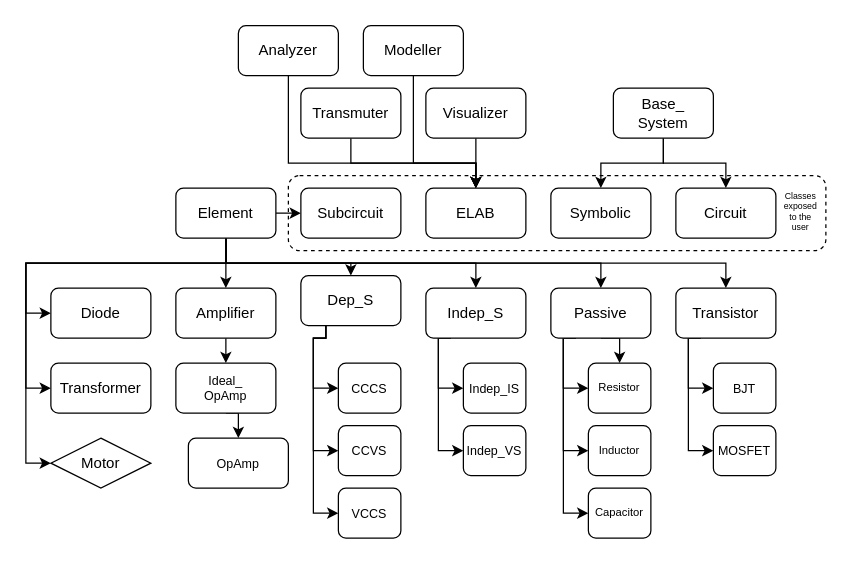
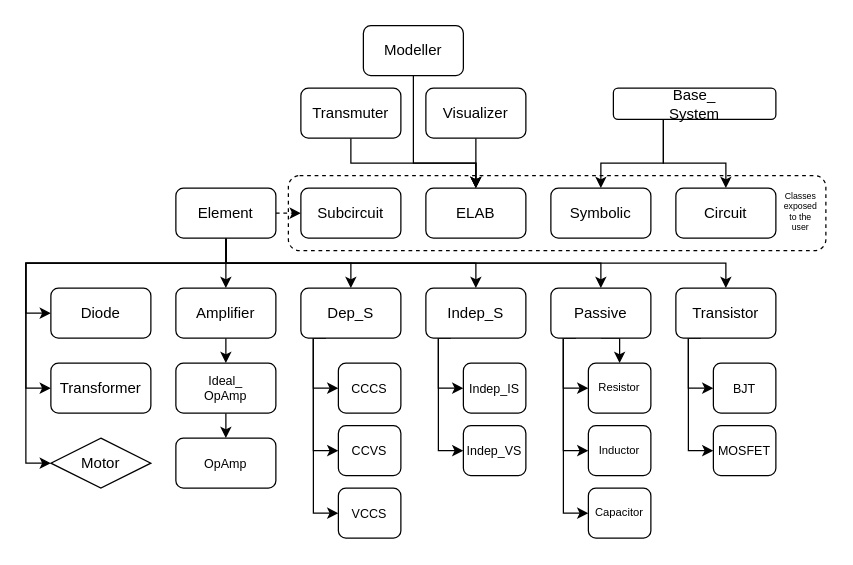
node "Analyzer": removed
node "Base_ System": size 100x50 -> 163x31
edge "Analyzer" -> "ELAB": removed
edge "Element" -> "Subcircuit": style solid -> dashed
node "Dep_S": moved (351, 301) -> (351, 313)
node "OpAmp": moved (238, 463) -> (226, 463)
